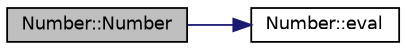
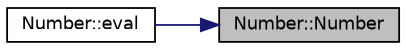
edge "Number::Number" -> "Number::eval": reversed
